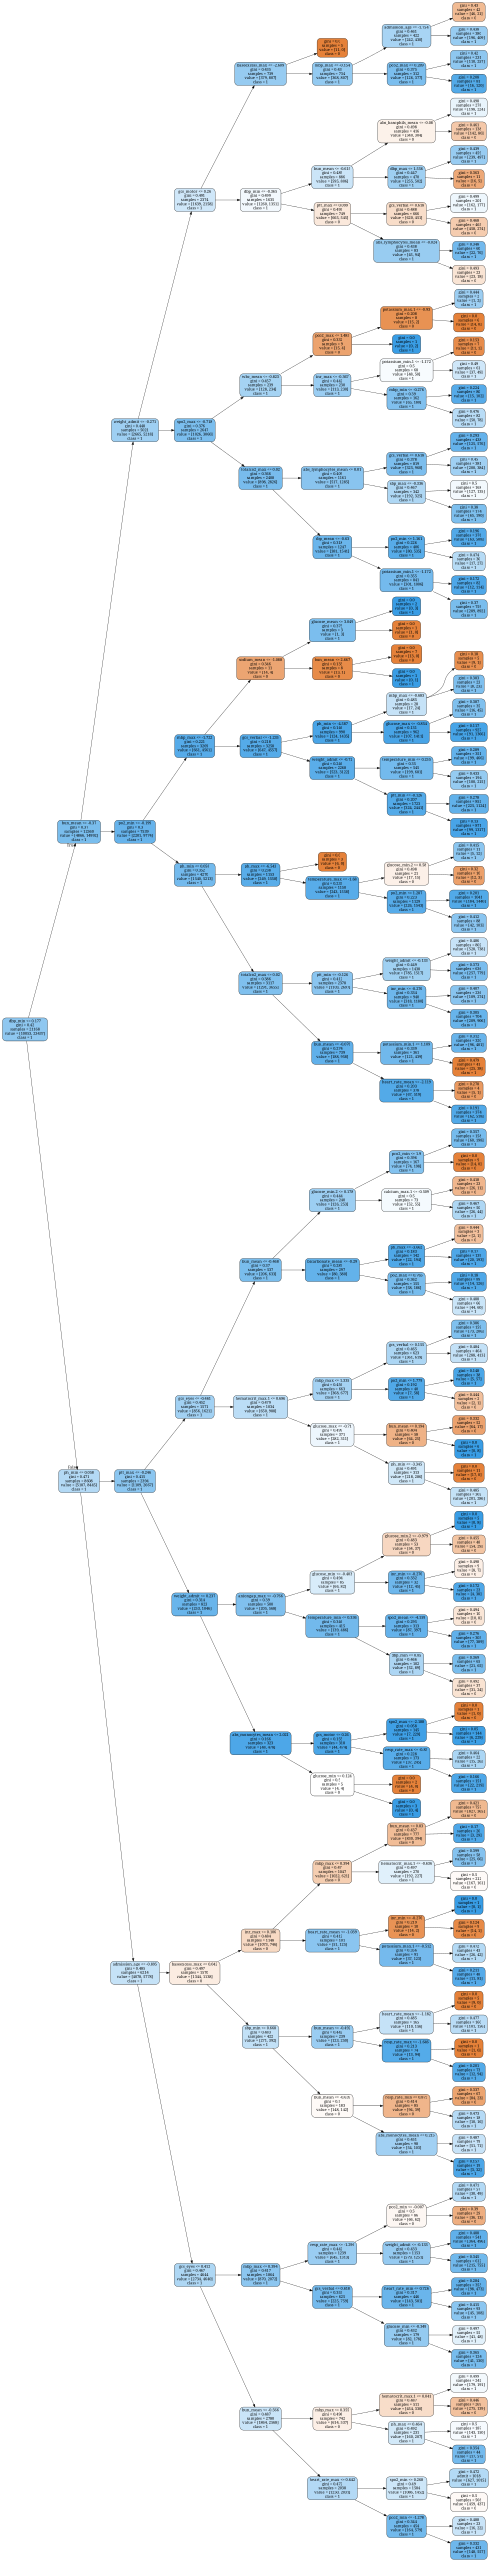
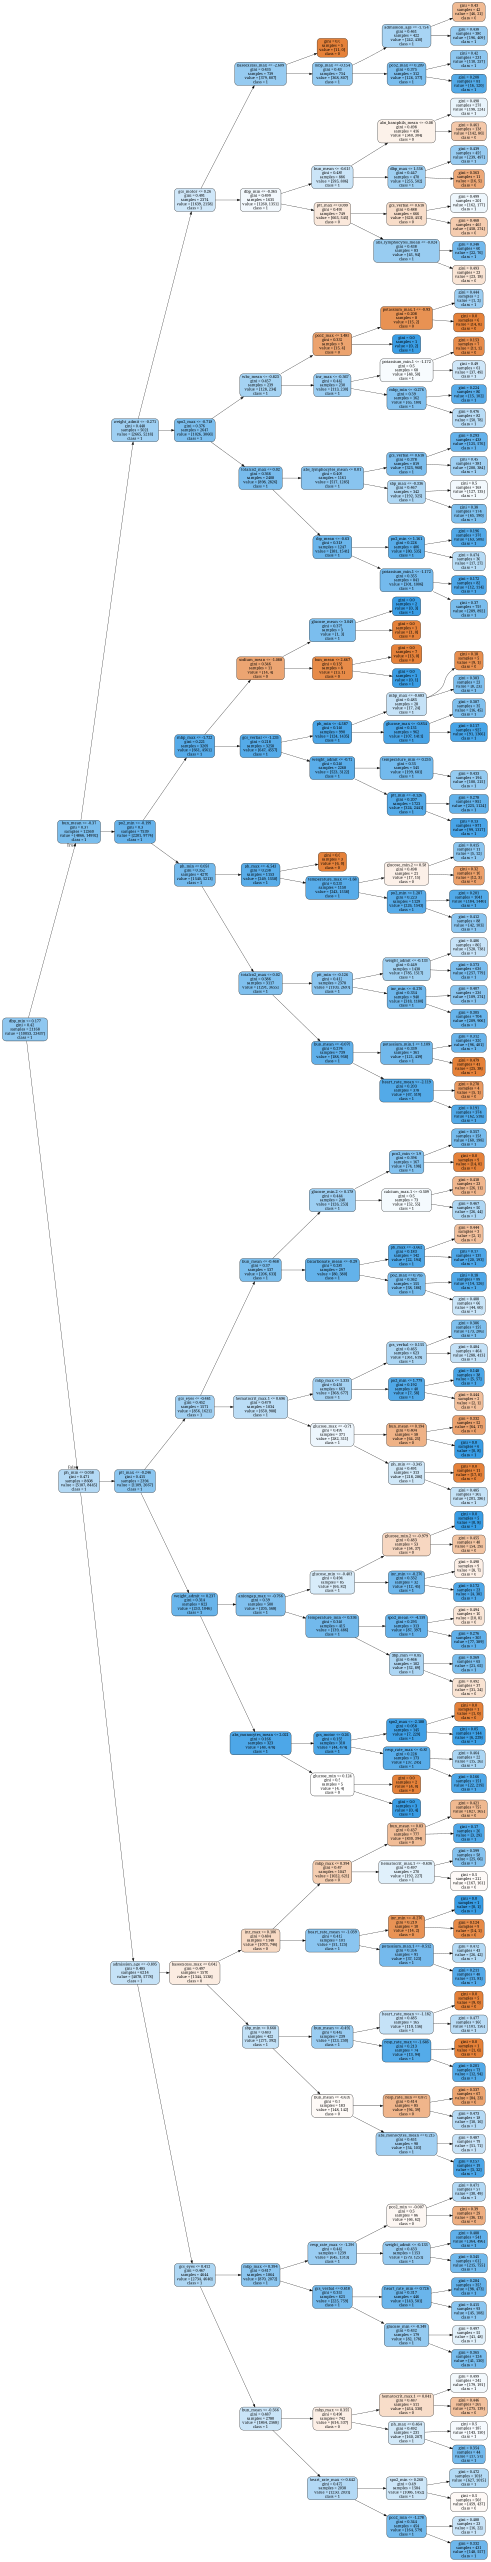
node "gini = 0.289 samples = 351 value = [99, 466] class = 1": removed
node "gini = 0.472 admit = 1018 value = [627, 1015] class = 1": label "gini = 0.472 admit = 1018 value = [627, 1015] class = 1" -> "gini = 0.472 samples = 1018 value = [627, 1015] class = 1"
